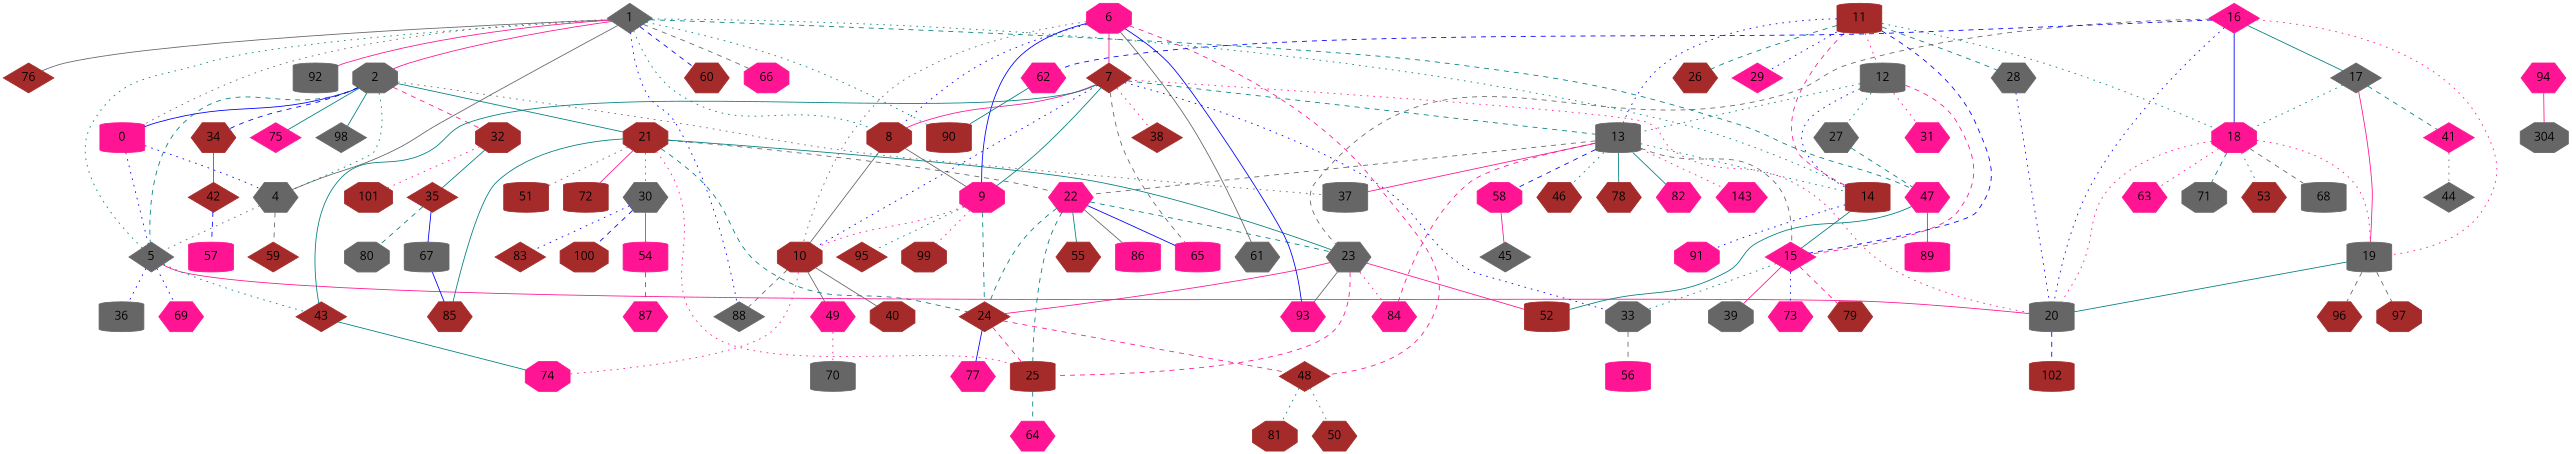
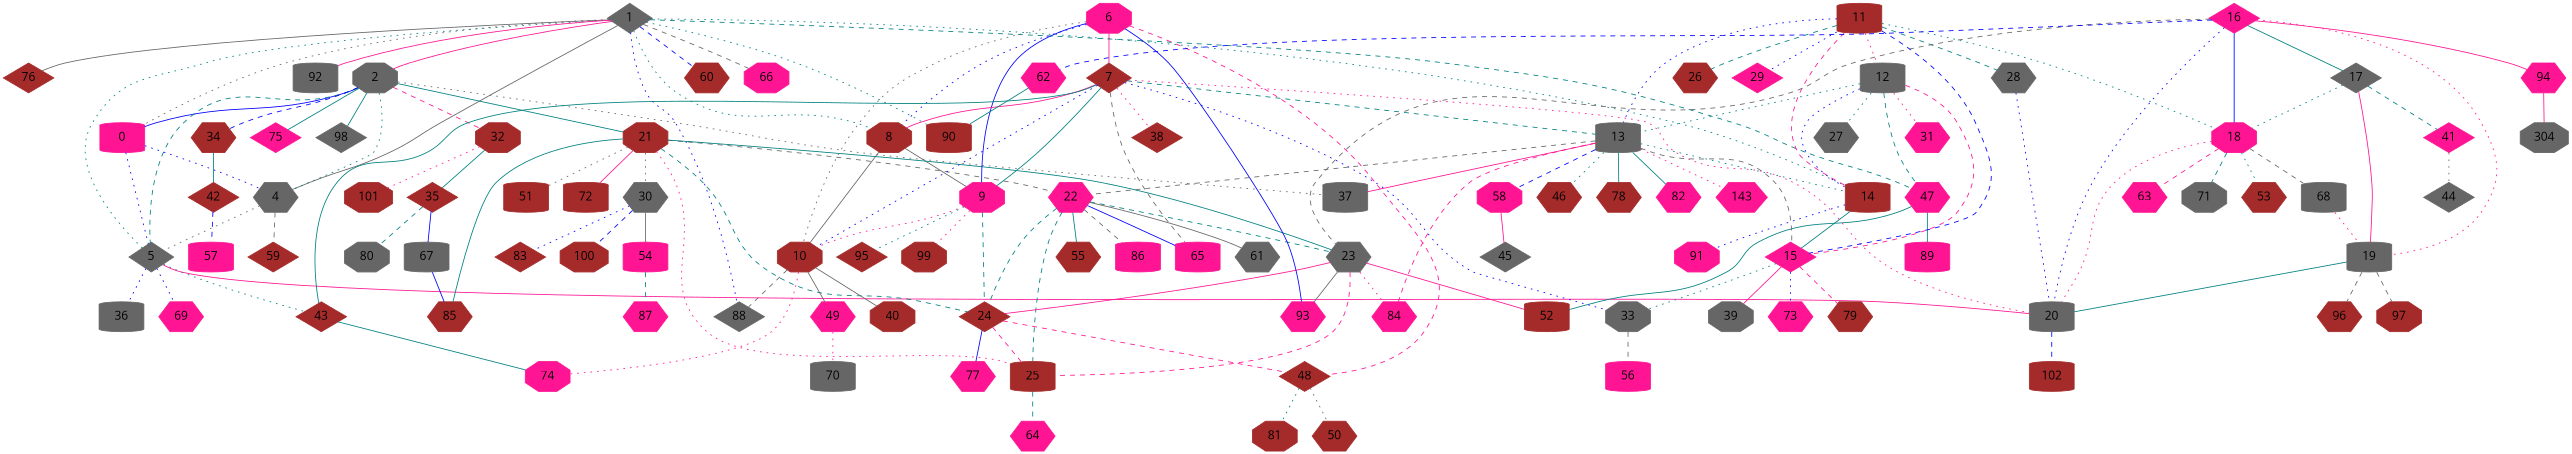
edge "16" -- "94": added
edge "6" -- "61": now "22" -- "61"
edge "27" -- "47": now "12" -- "47"
edge "18" -- "63": style dotted -> dashed
edge "18" -- "19": now "68" -- "19"
edge "22" -- "86": style solid -> dashed
